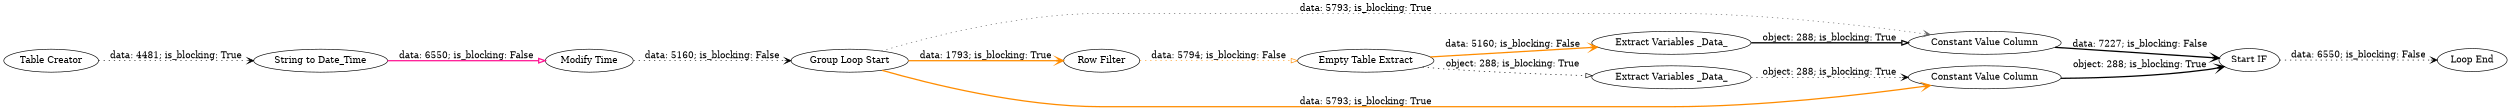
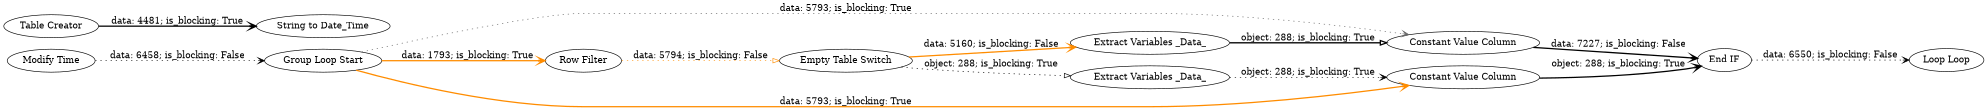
edge "Modify Time" -> "Group Loop Start": label "data: 5160; is_blocking: False" -> "data: 6458; is_blocking: False"
node "Start IF": label "Start IF" -> "End IF"
node "Loop End": label "Loop End" -> "Loop Loop"
edge "Table Creator" -> "String to Date_Time": style dotted -> bold
edge "String to Date_Time" -> "Modify Time": removed, label "data: 6550; is_blocking: False"
node "Empty Table Extract": label "Empty Table Extract" -> "Empty Table Switch"
